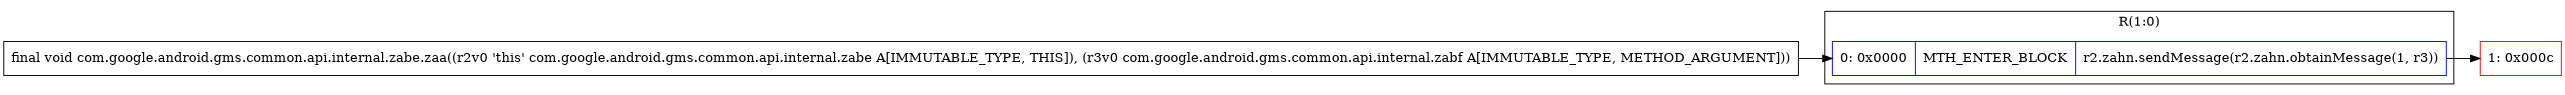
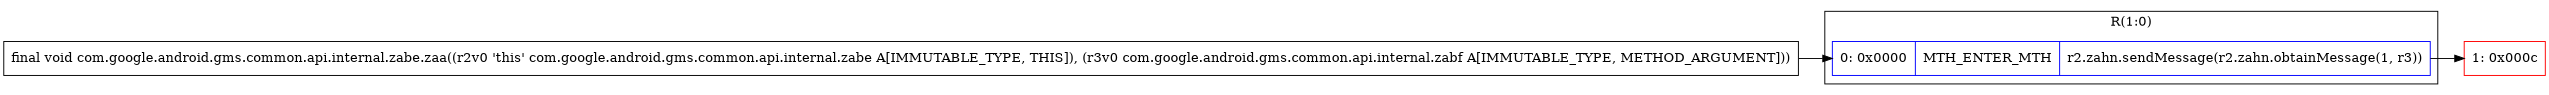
node "0: 0x0000": text "MTH_ENTER_BLOCK" -> "MTH_ENTER_MTH"
